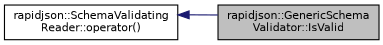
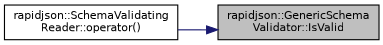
edge "rapidjson::GenericSchema Validator::IsValid" -> "rapidjson::SchemaValidating Reader::operator()": reversed
